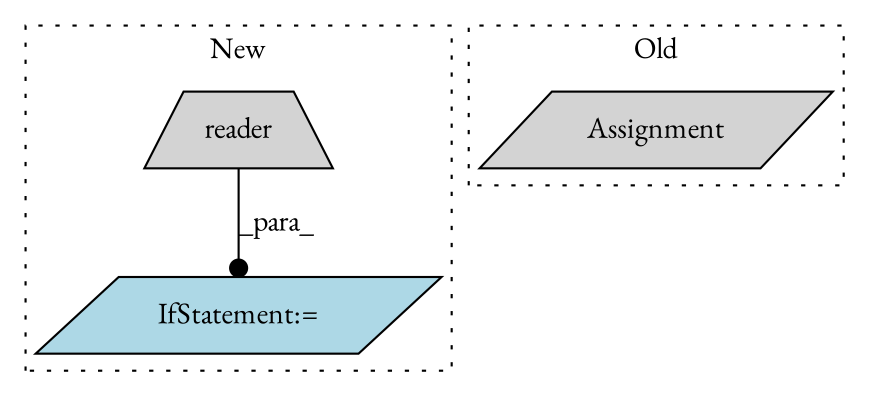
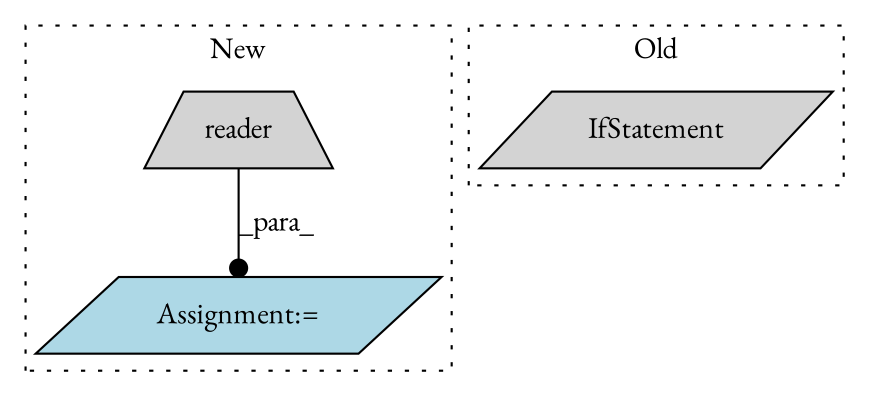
node "Assignment": label "Assignment" -> "IfStatement"
node "IfStatement:=": label "IfStatement:=" -> "Assignment:="
